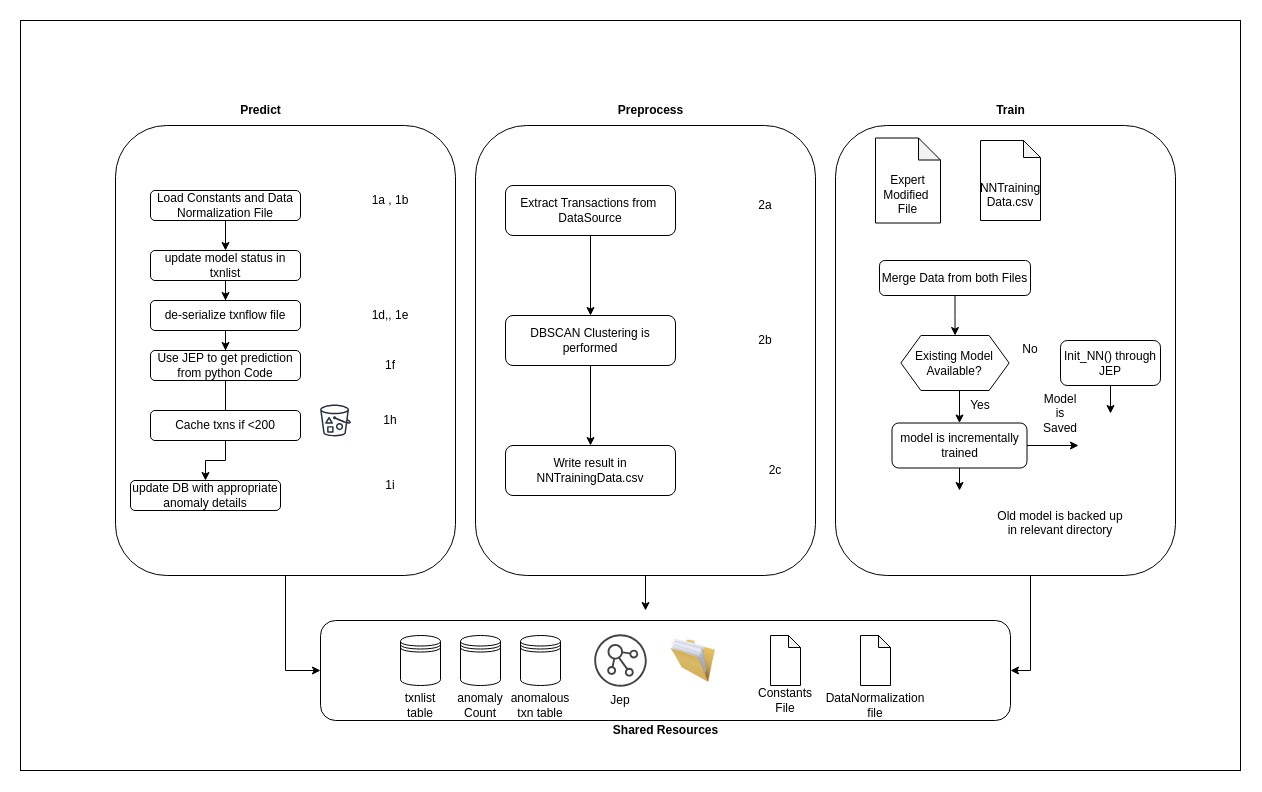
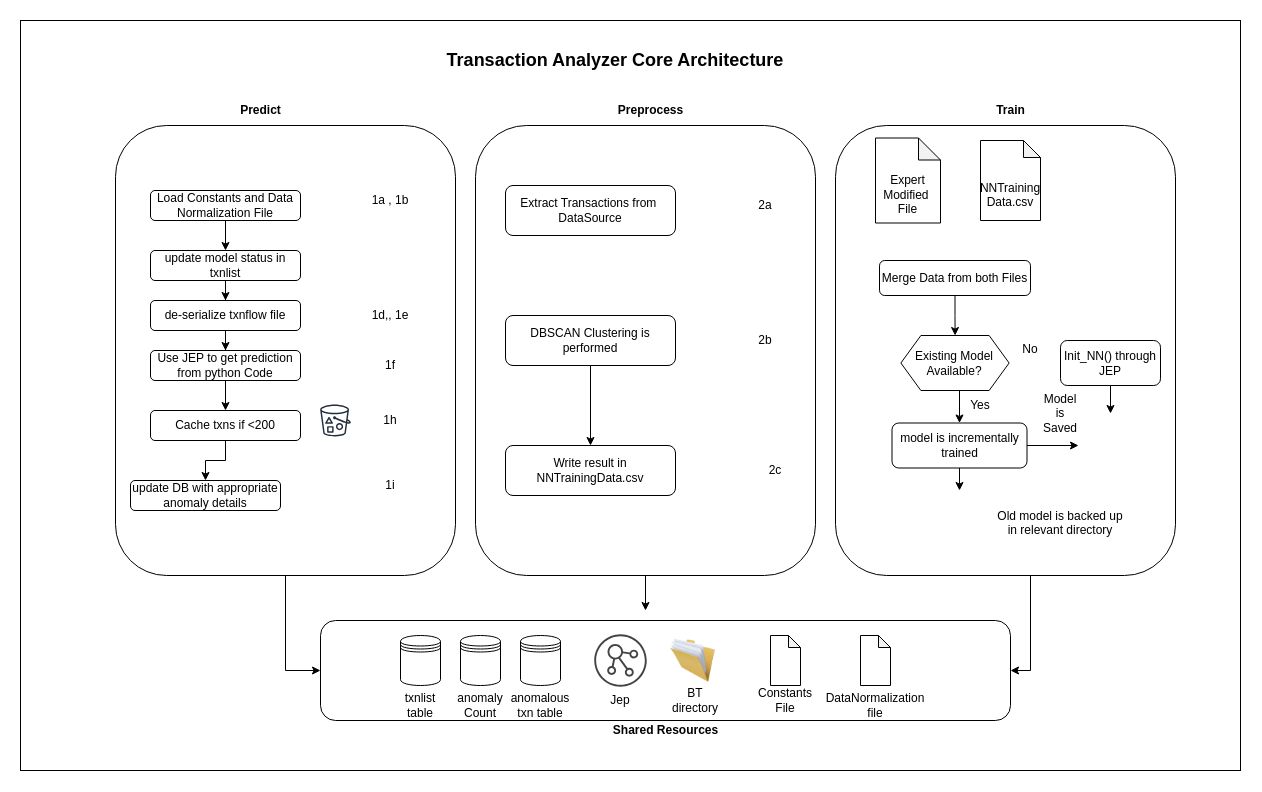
node "Transaction Analyzer Core Architecture": added
edge "Extract Transactions from DataSource" -> "DBSCAN Clustering is performed": removed
edge "Use JEP to get prediction from python Code" -- "Cache txns if <200": arrowhead none -> classic
node "BT directory": added
